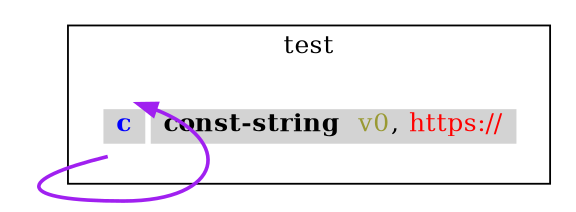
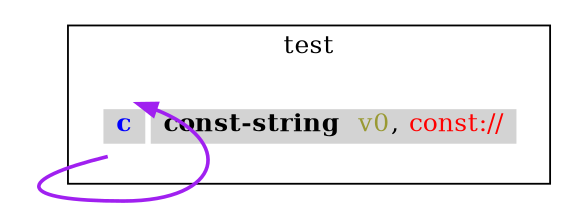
node "c": text "https://" -> "const://"
